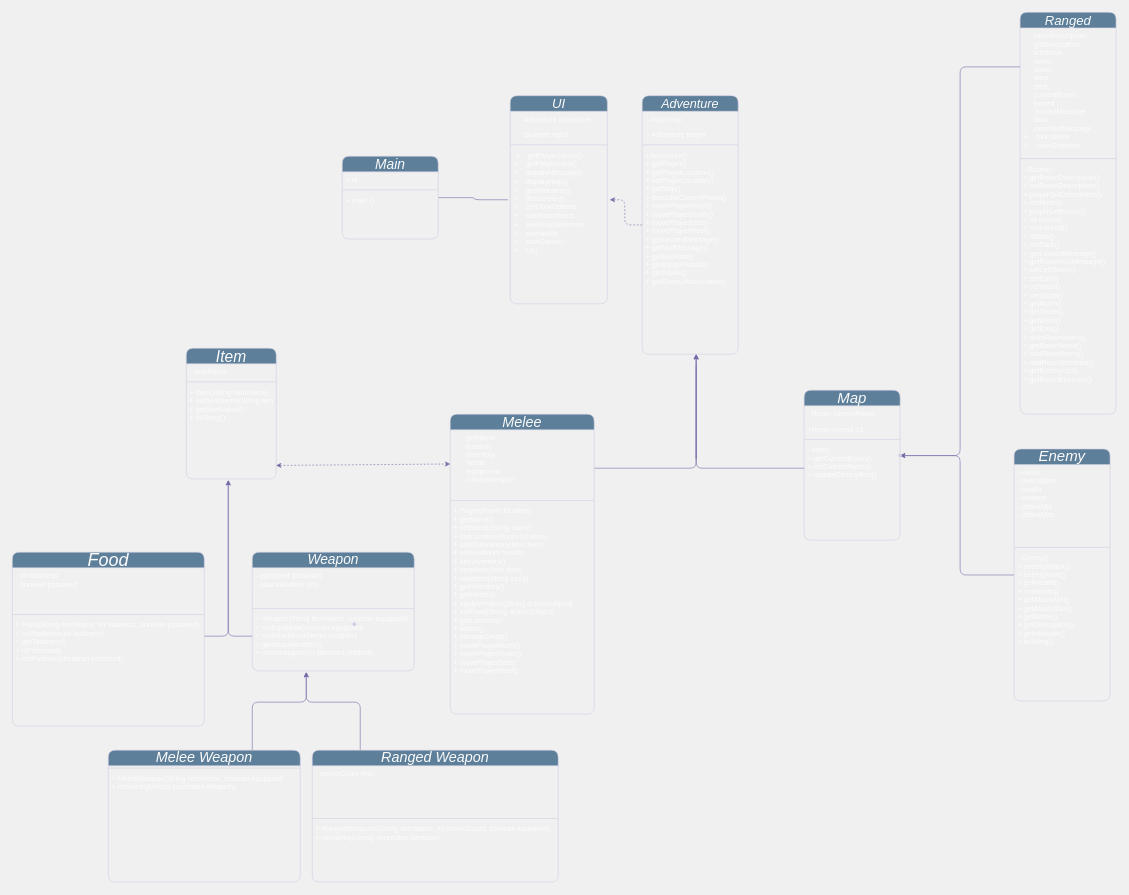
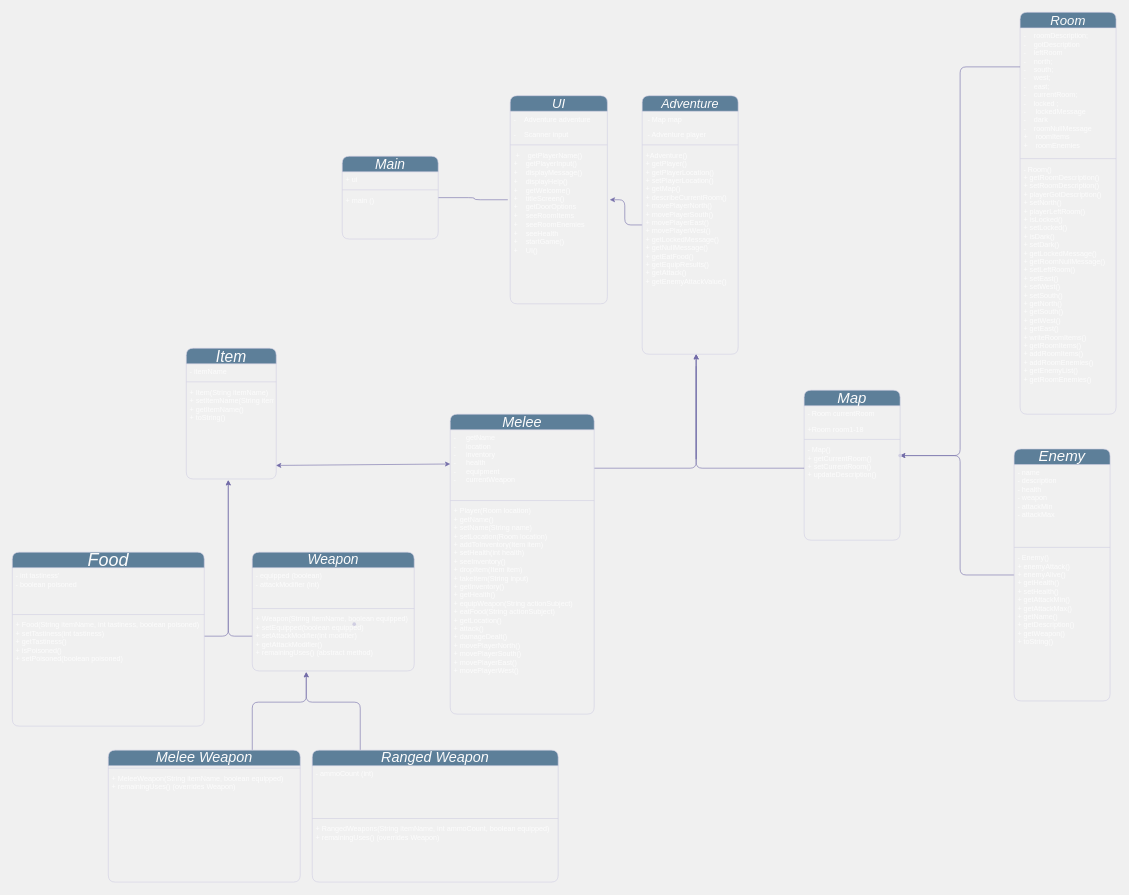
node "Ranged": label "Ranged" -> "Room"
edge "Adventure" -> "UI": style dashed -> solid
edge "+ Item(String itemName) + setItemName(String itemName) + getItemName() + toString()" -- "- getName - location - inventory - health - equipment - currentWeapon": style dashed -> solid
